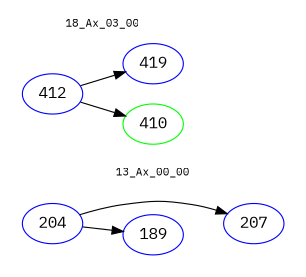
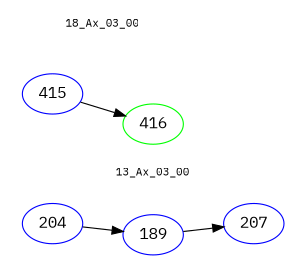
node "419": removed
node "412": label "412" -> "415"
node "410": label "410" -> "416"
cluster "13_Ax_00_00": label "13_Ax_00_00" -> "13_Ax_03_00"
edge "204" -> "207": now "189" -> "207"
